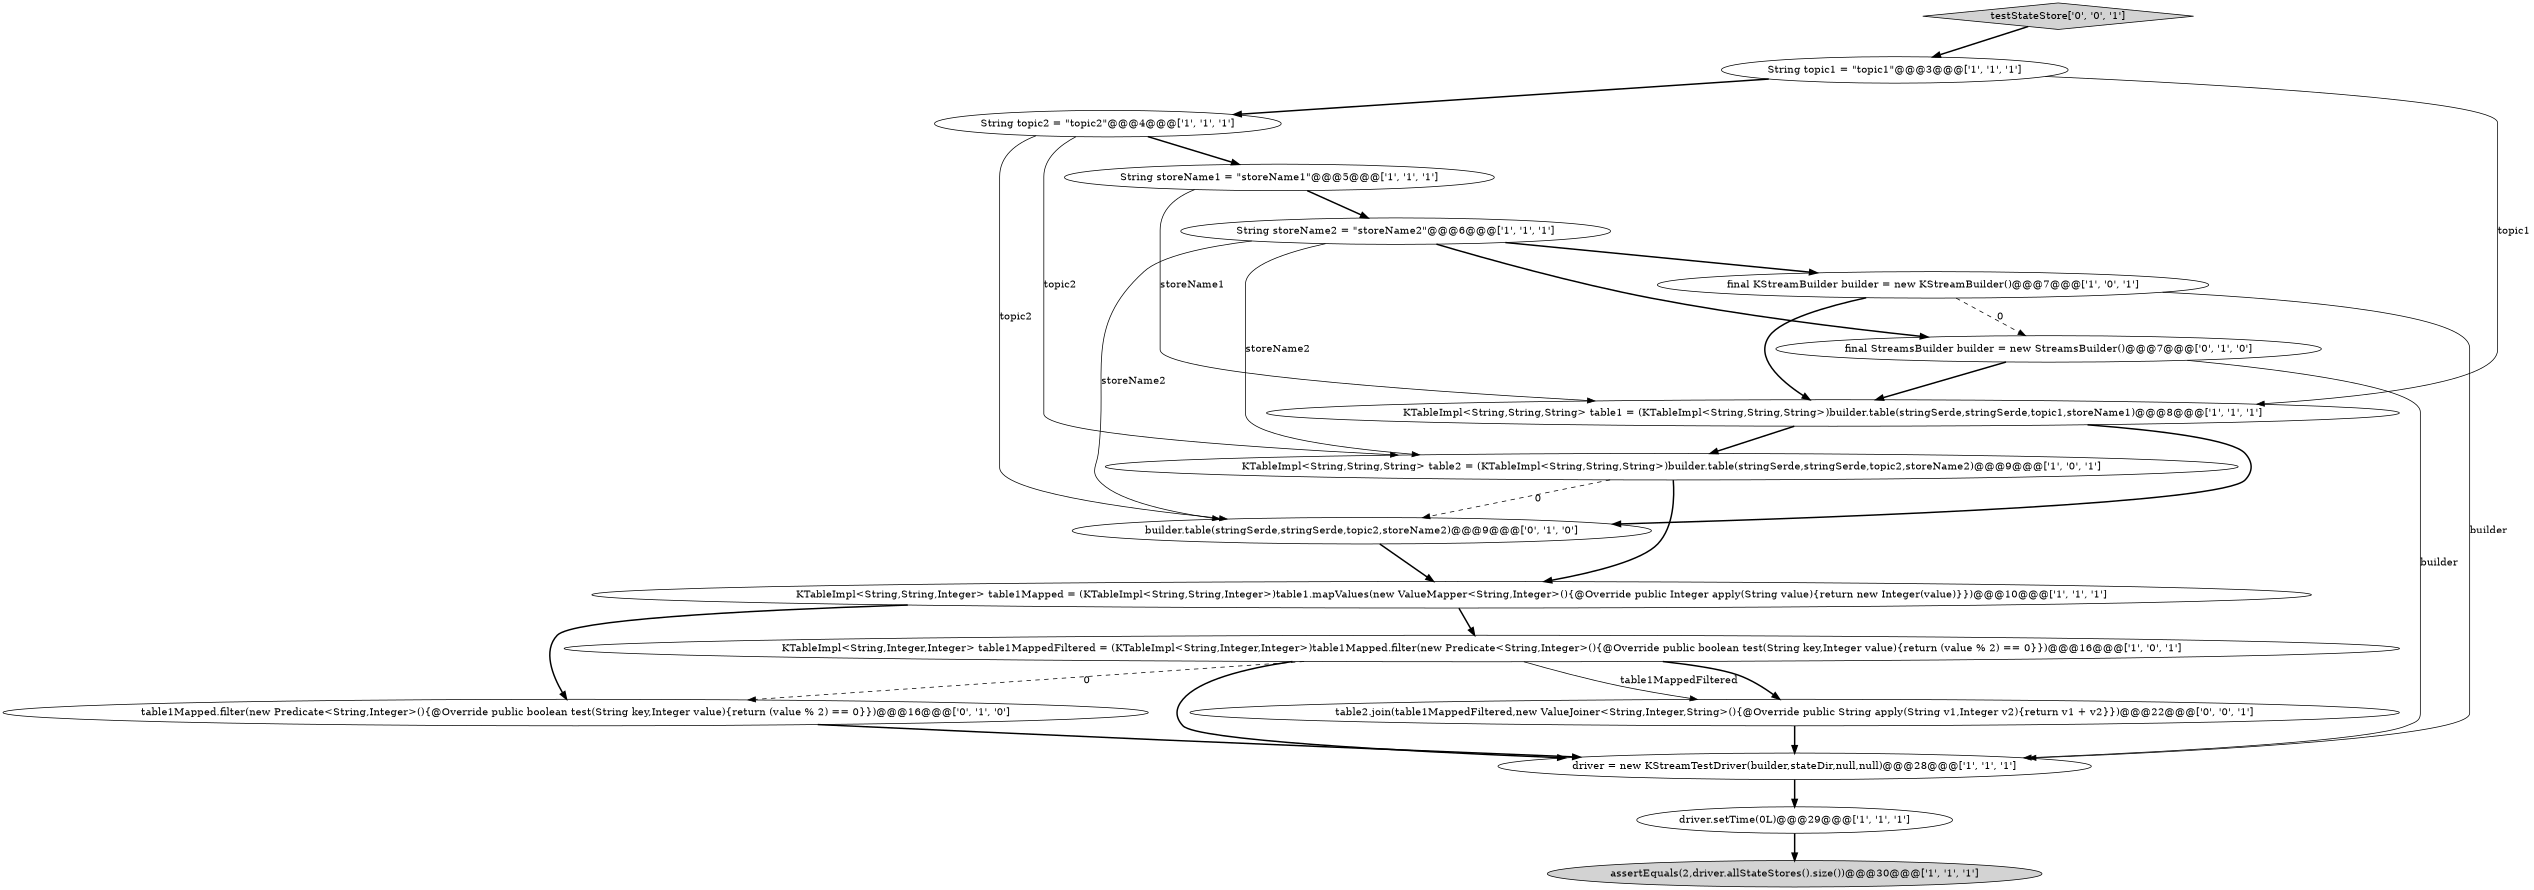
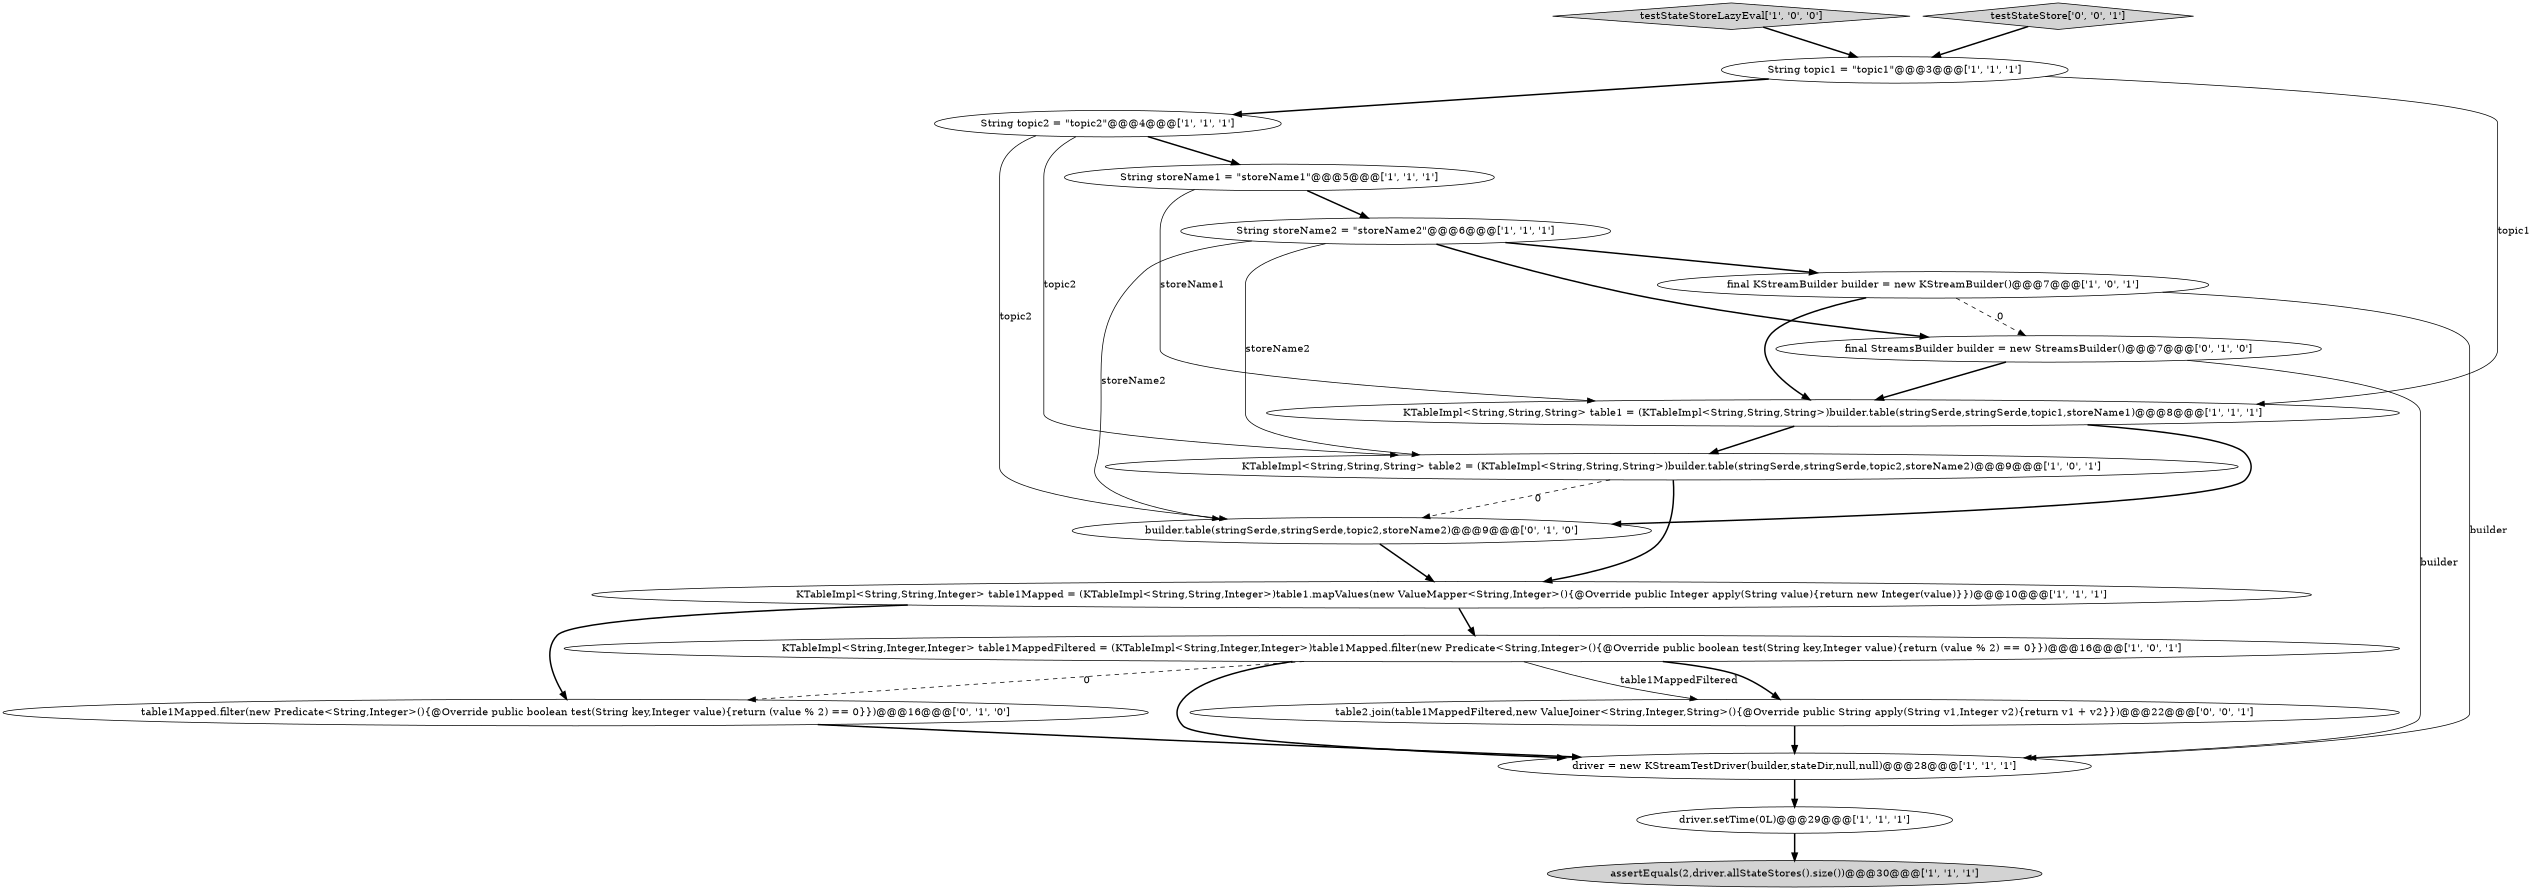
node "testStateStoreLazyEval['1', '0', '0']": added
